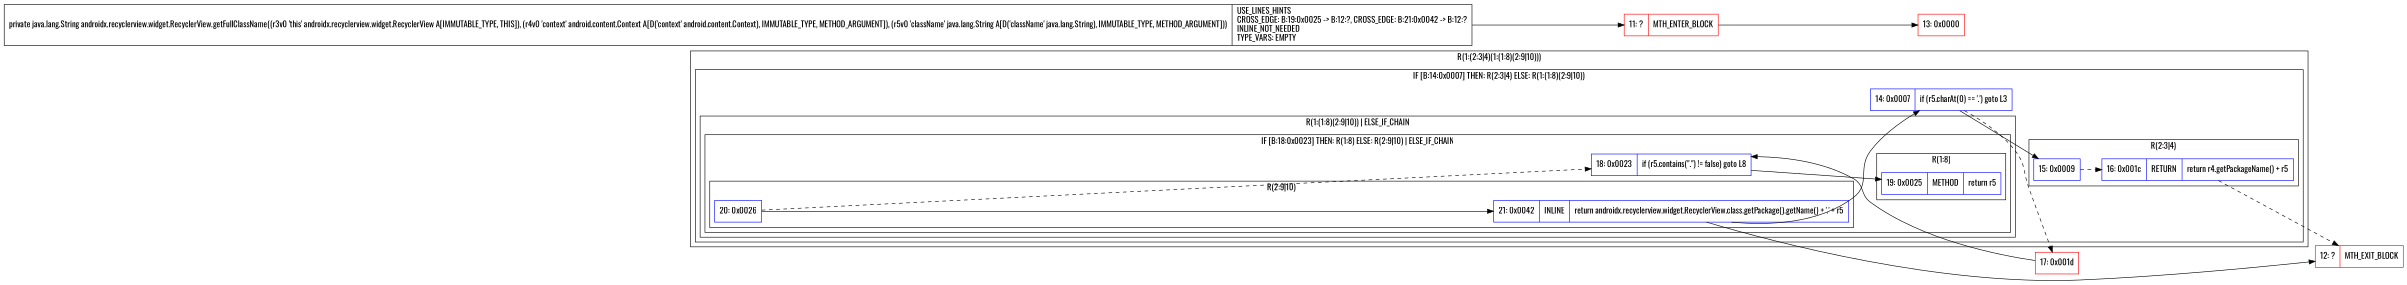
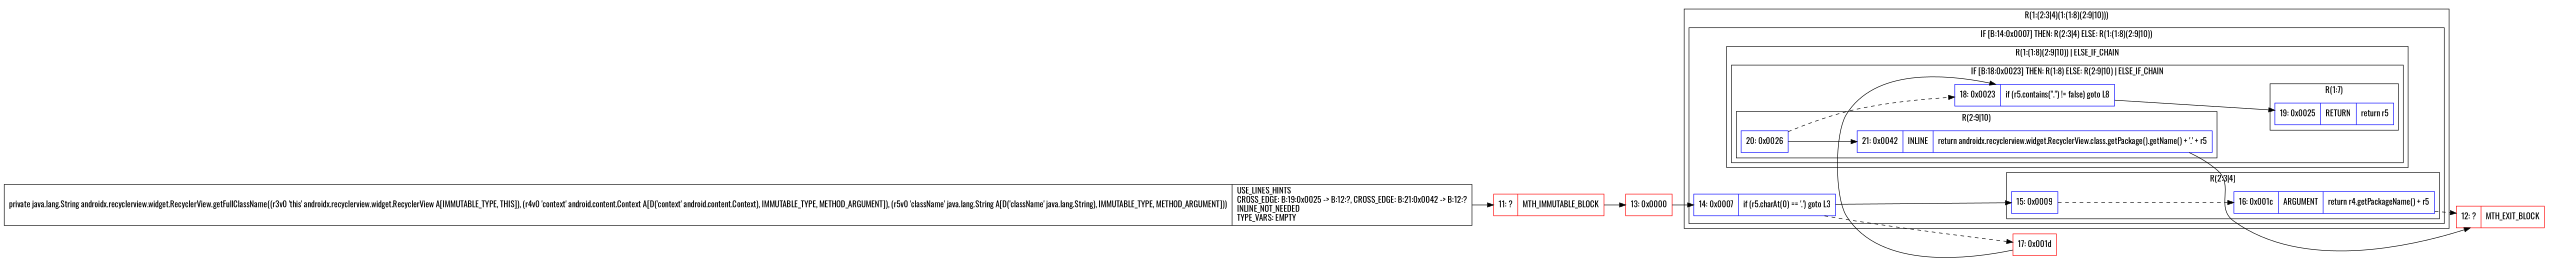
node "11: ?": text "MTH_ENTER_BLOCK" -> "MTH_IMMUTABLE_BLOCK"
cluster "R(1:8)": label "R(1:8)" -> "R(1:7)"
node "16: 0x001c": text "RETURN" -> "ARGUMENT"
node "19: 0x0025": text "METHOD" -> "RETURN"
edge "21: 0x0042" -> "14: 0x0007": now "13: 0x0000" -> "14: 0x0007"
